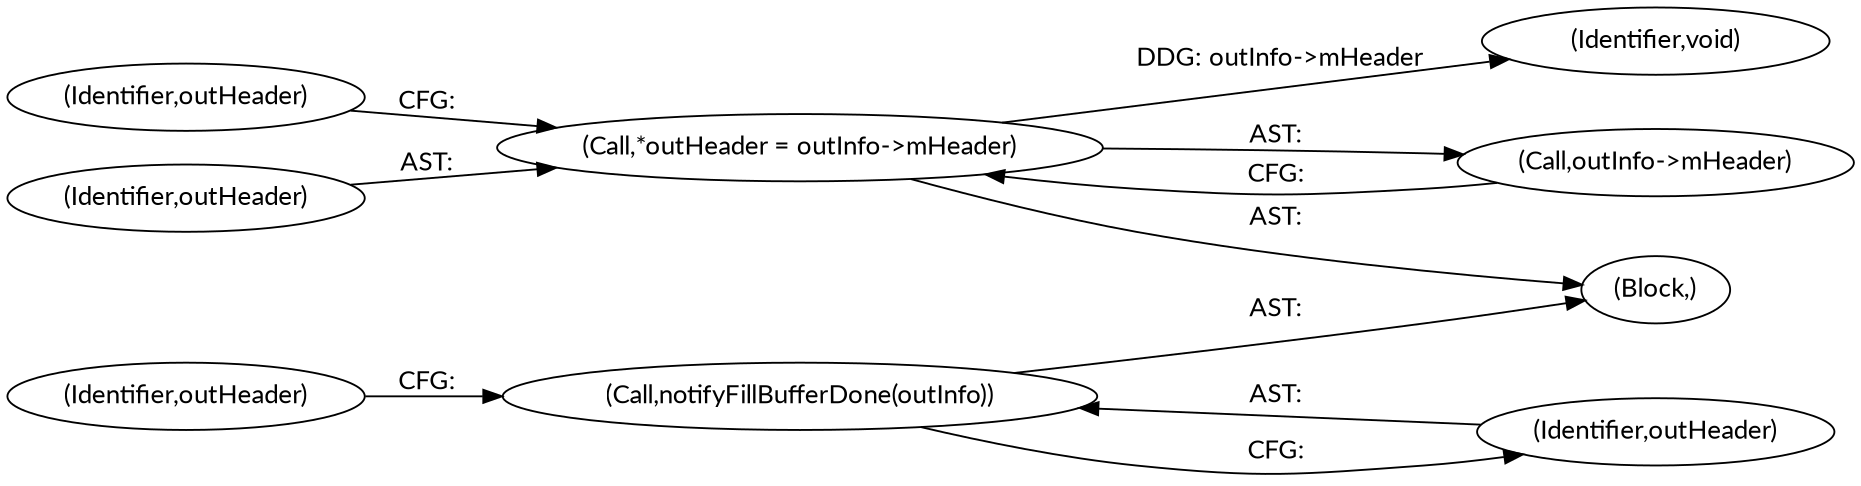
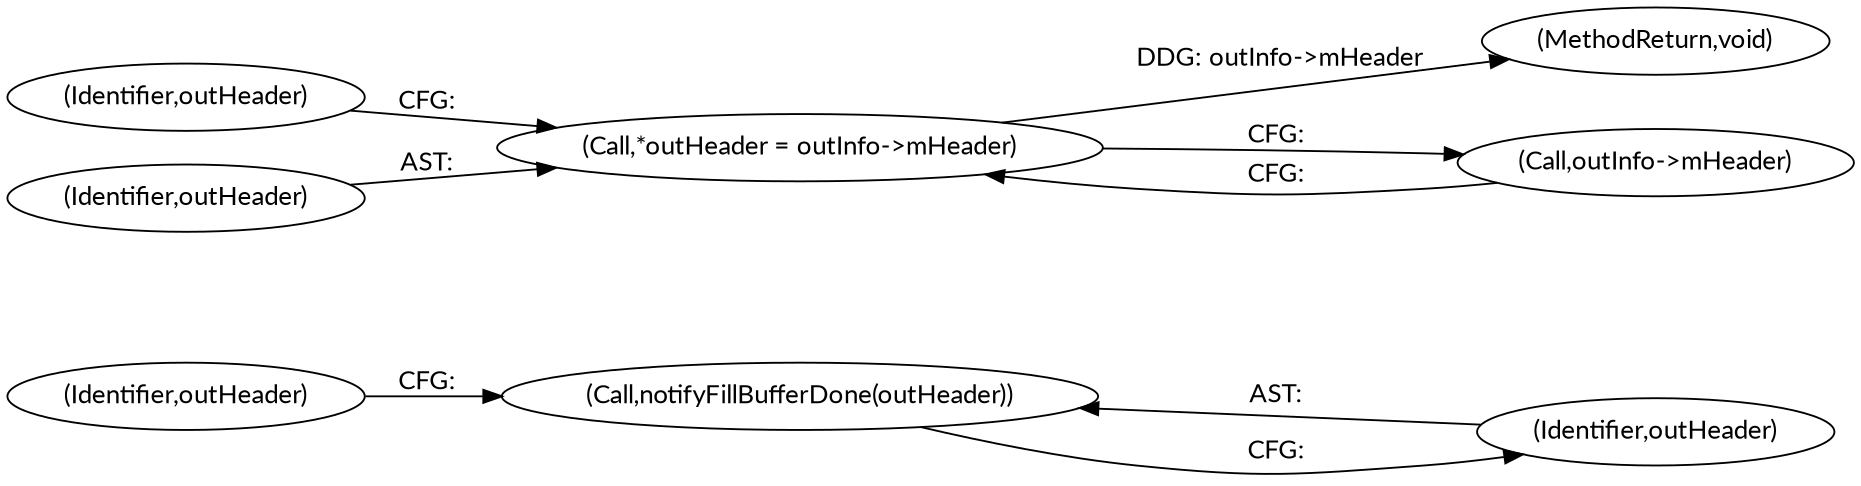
node "(Identifier,void)": label "(Identifier,void)" -> "(MethodReturn,void)"
edge "(Call,*outHeader = outInfo->mHeader)" -> "(Call,outInfo->mHeader)": label "AST: " -> "CFG: "
node "(Block,)": removed
node "(Call,notifyFillBufferDone(outInfo))": label "(Call,notifyFillBufferDone(outInfo))" -> "(Call,notifyFillBufferDone(outHeader))"
